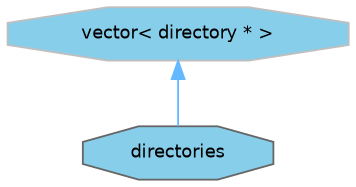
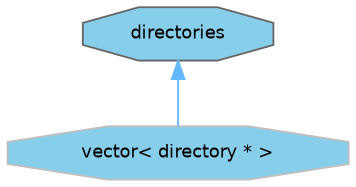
edge "directories" -> "vector< directory * >": reversed
